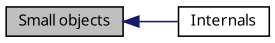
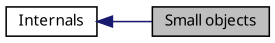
edge "Internals" -> "Small objects": reversed
